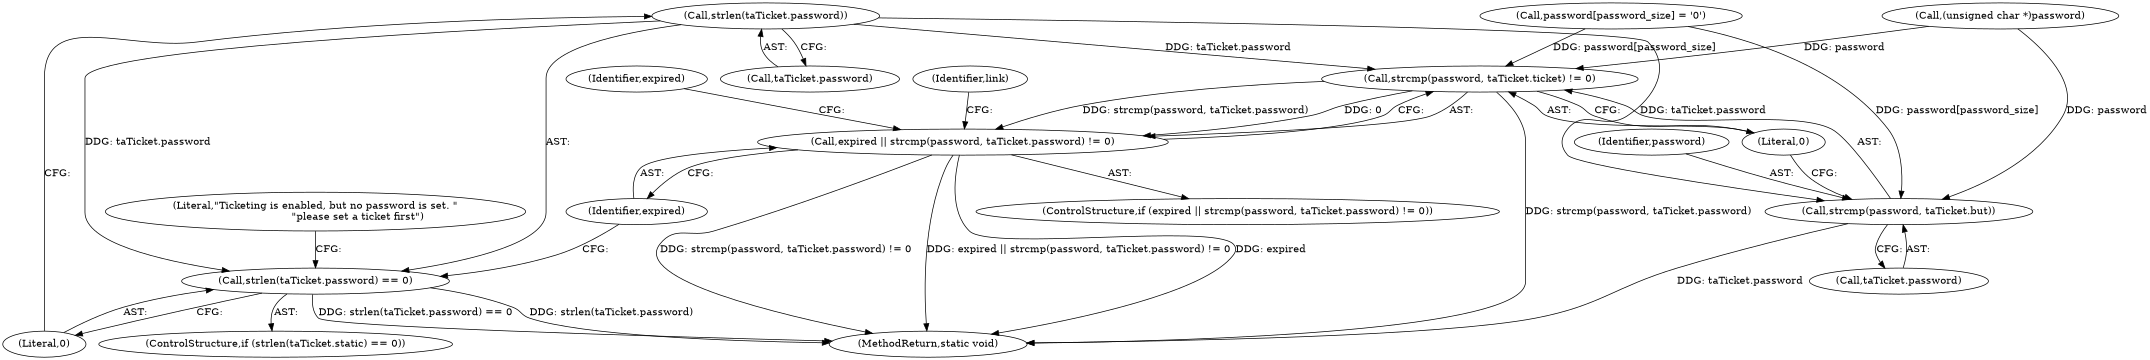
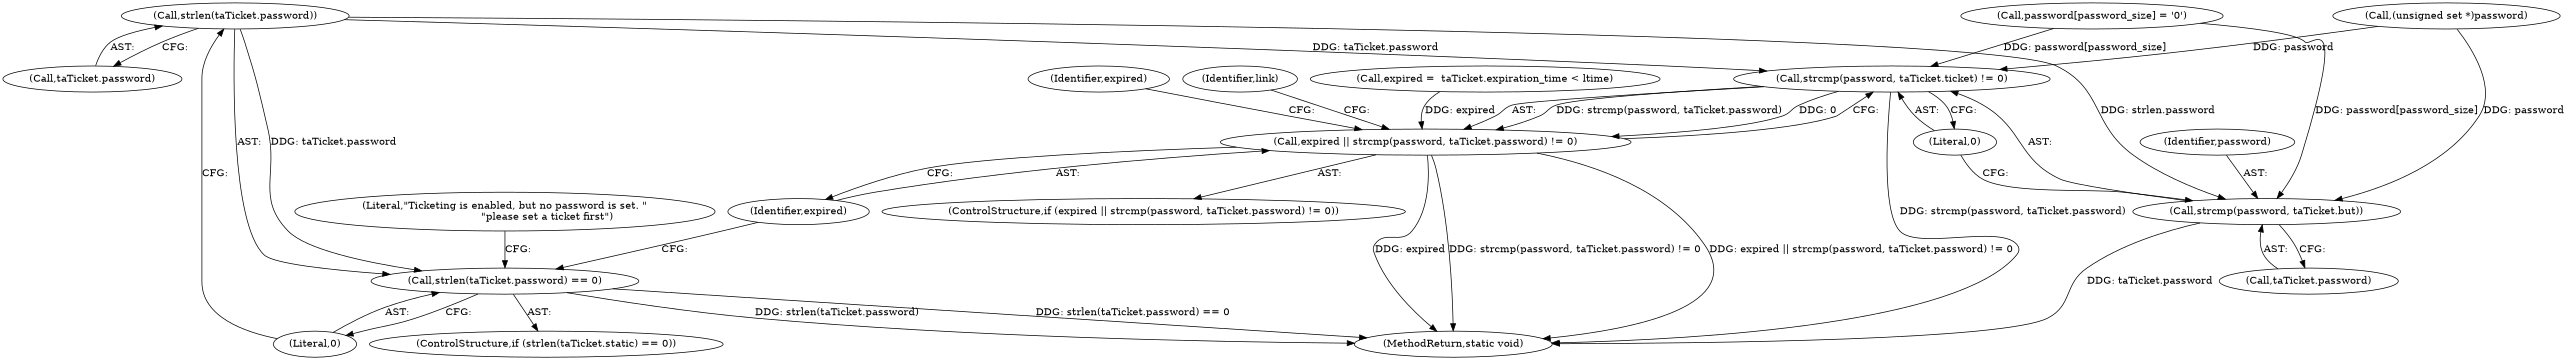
node "(Call,(unsigned char *)password)": label "(Call,(unsigned char *)password)" -> "(Call,(unsigned set *)password)"
node "(Call,expired =  taTicket.expiration_time < ltime)": added
edge "(Call,strlen(taTicket.password))" -> "(Call,strcmp(password, taTicket.but))": label "DDG: taTicket.password" -> "DDG: strlen.password"
